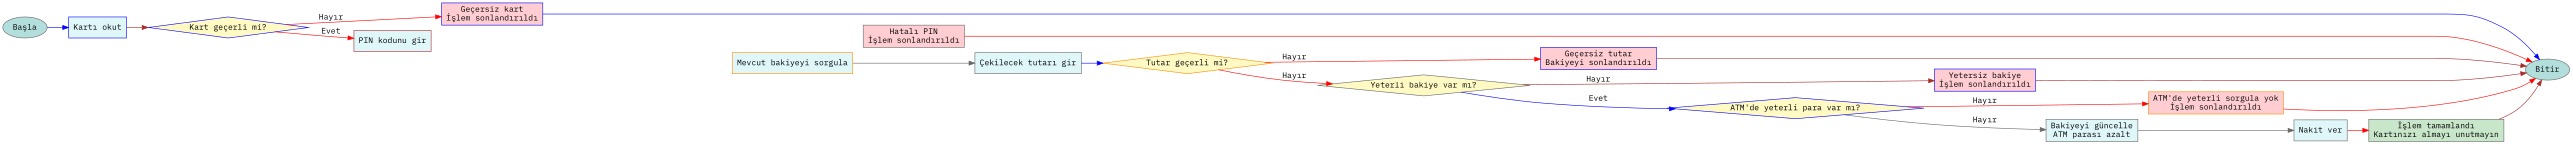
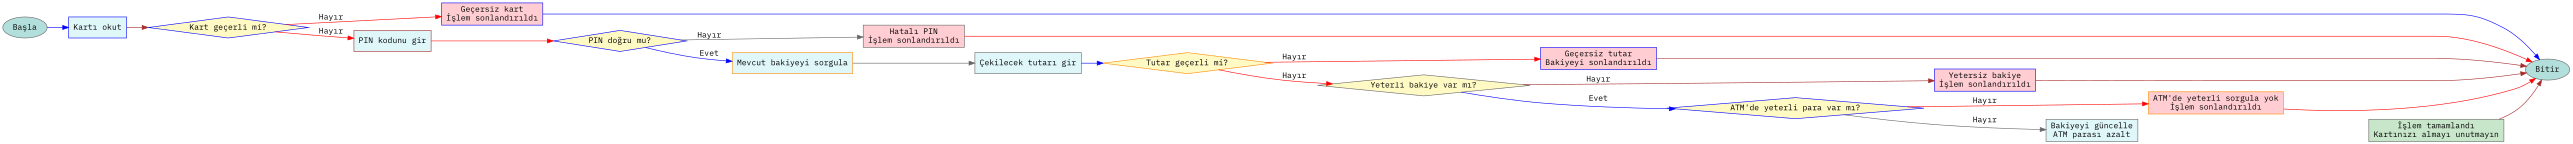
edge "Kart geçerli mi?" -> "PIN kodunu gir": label "Evet" -> "Hayır"
node "PIN doğru mu?": added
node "Nakit ver": removed
